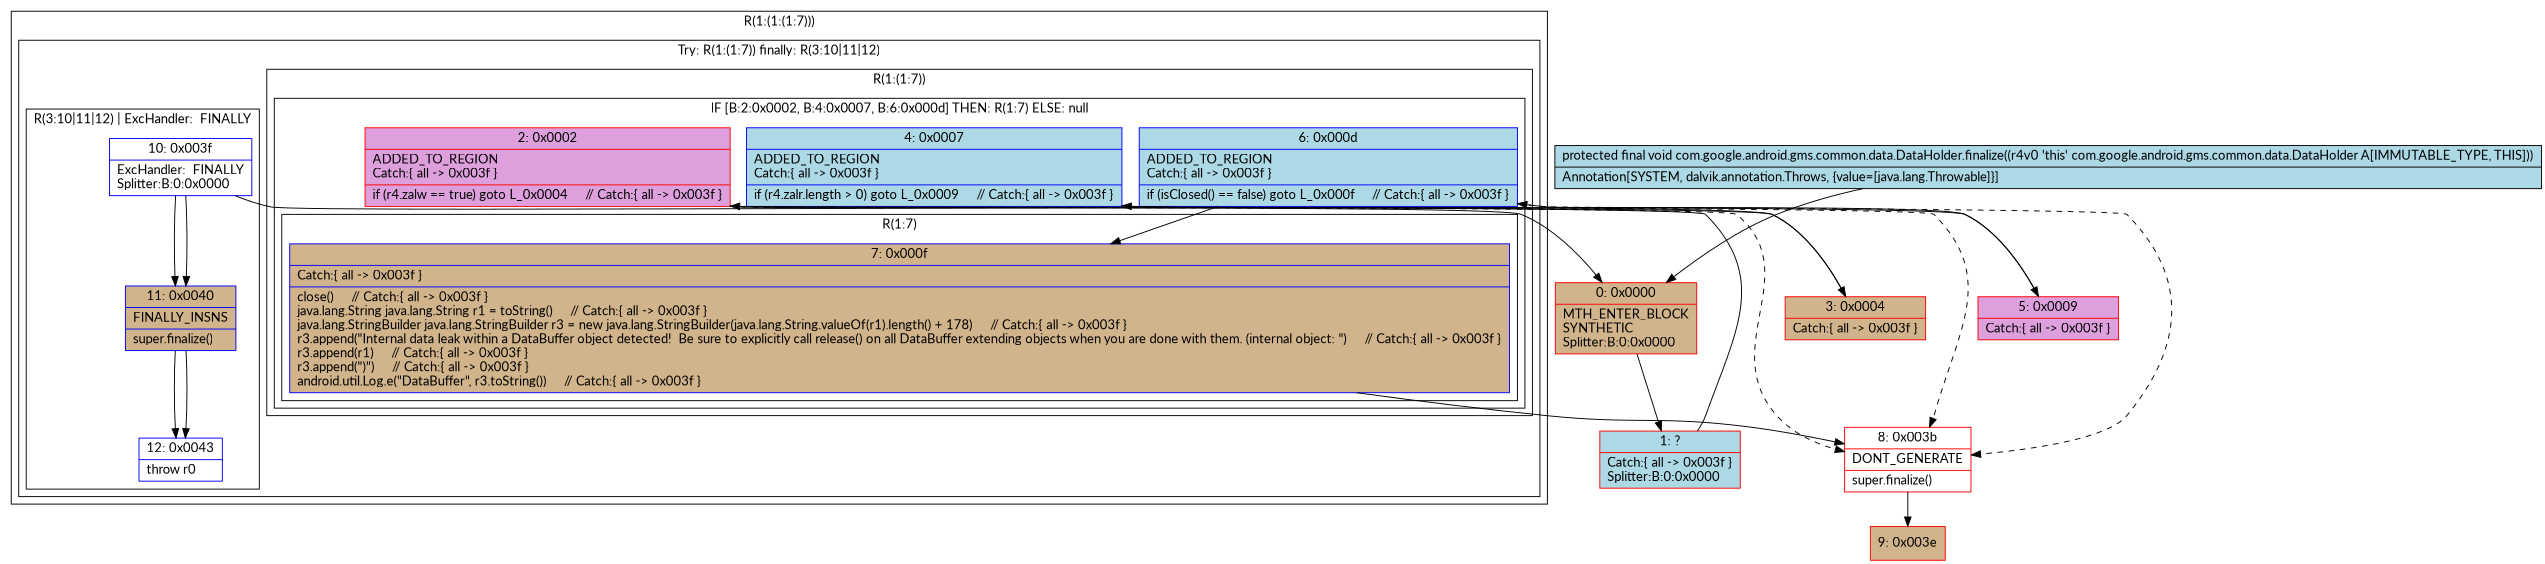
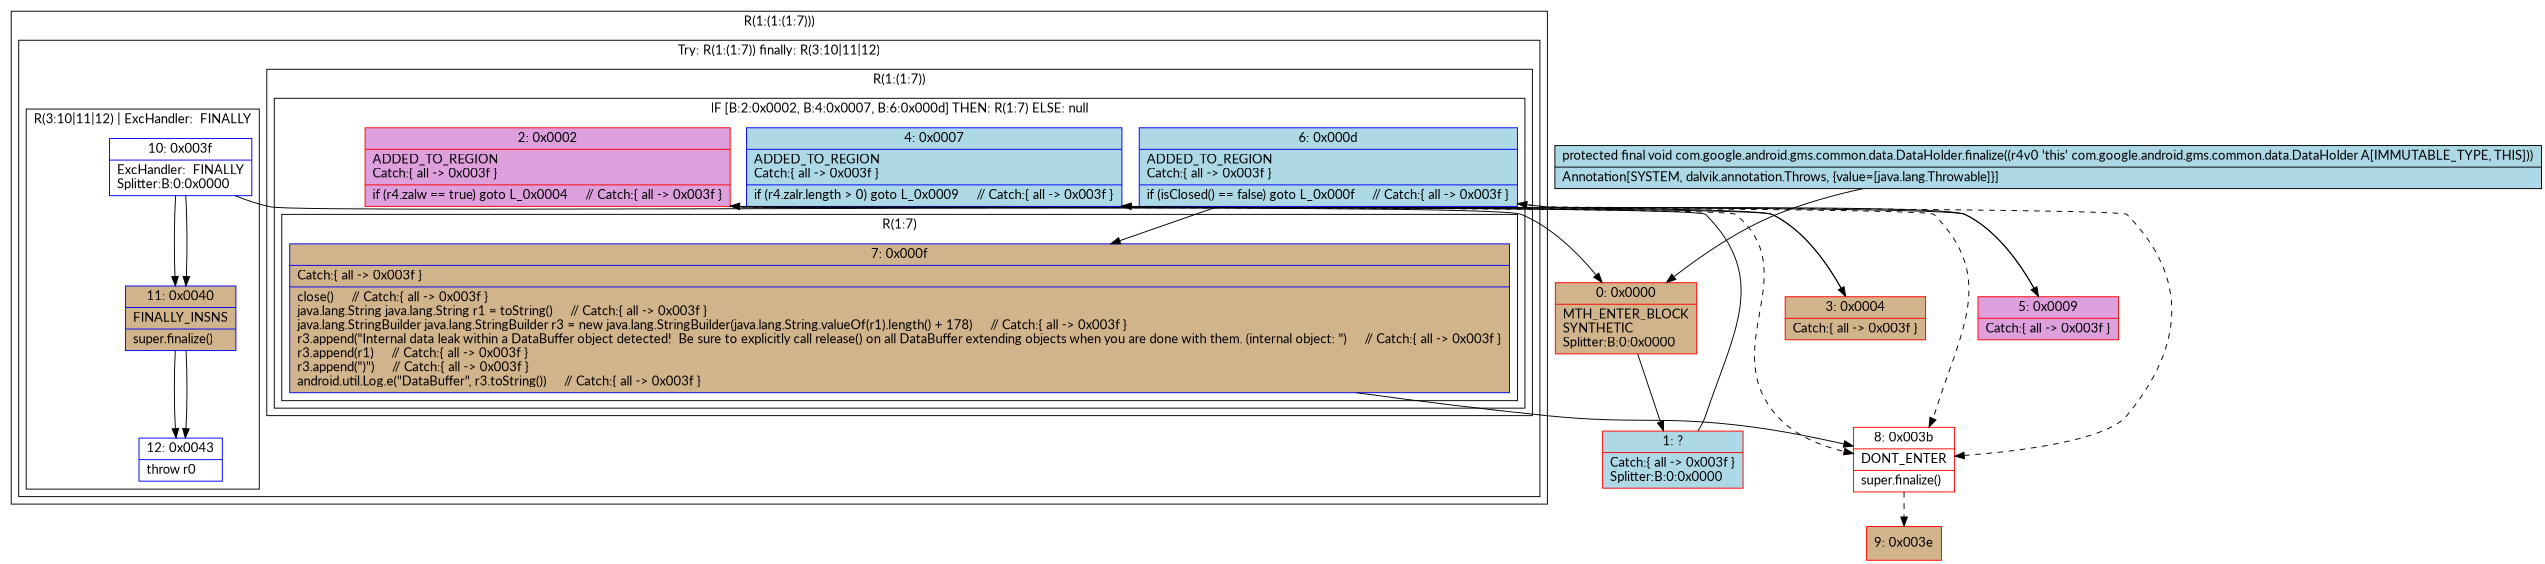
node "8: 0x003b": text "DONT_GENERATE" -> "DONT_ENTER"
edge "8: 0x003b" -> "9: 0x003e": style solid -> dashed
